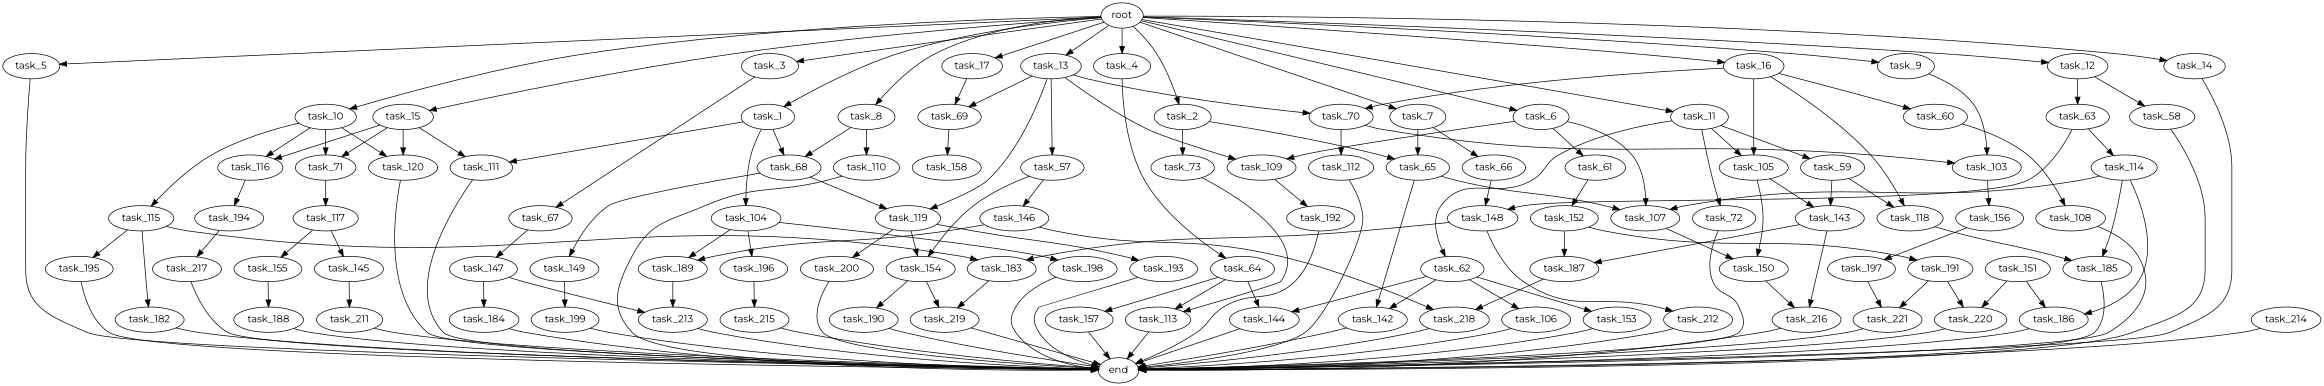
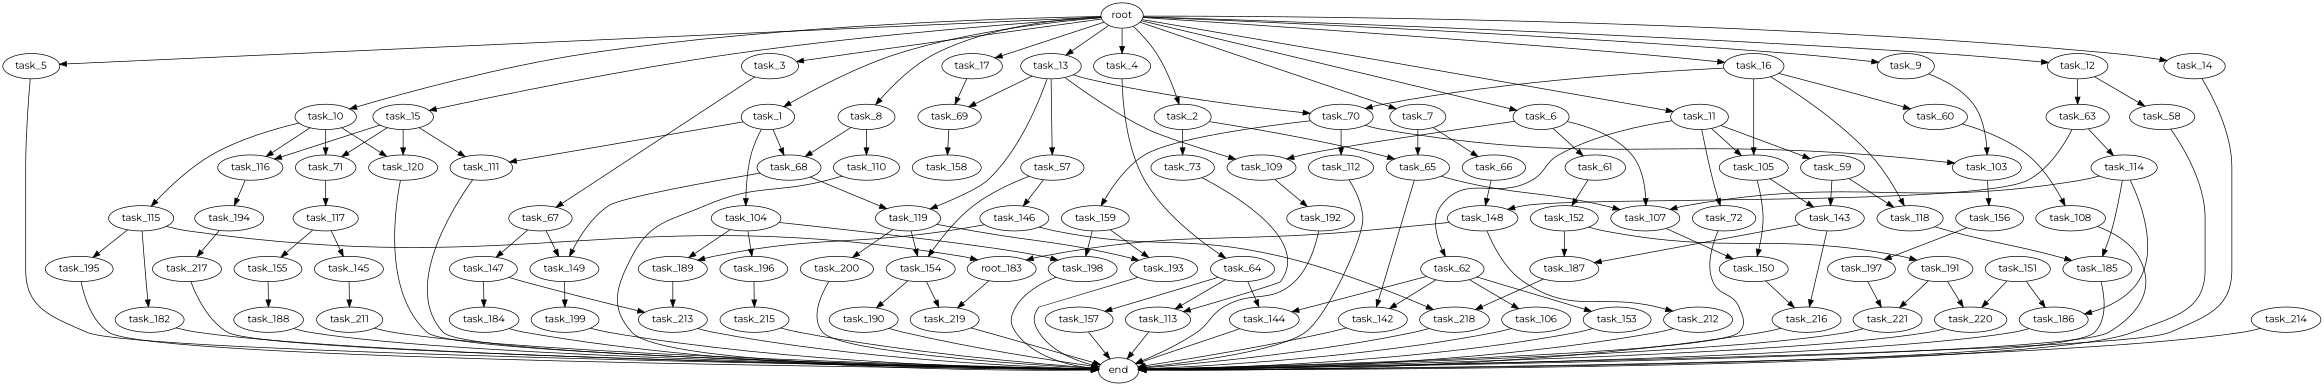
node "task_159": added
edge "task_67" -> "task_149": added
node "task_183": label "task_183" -> "root_183"
